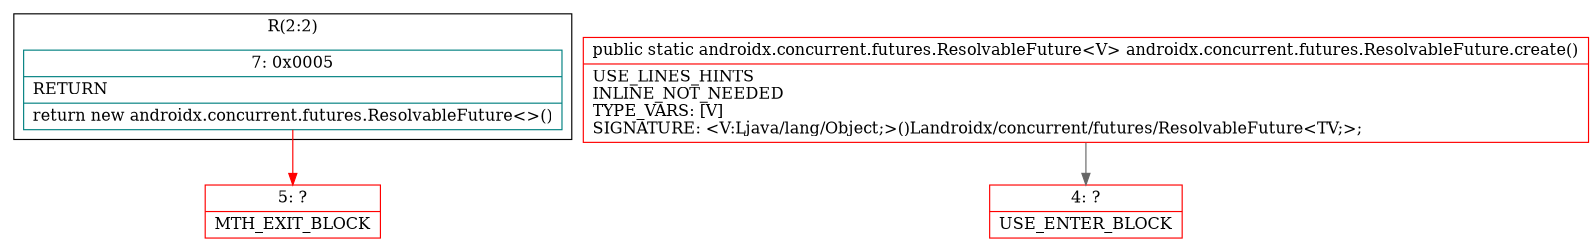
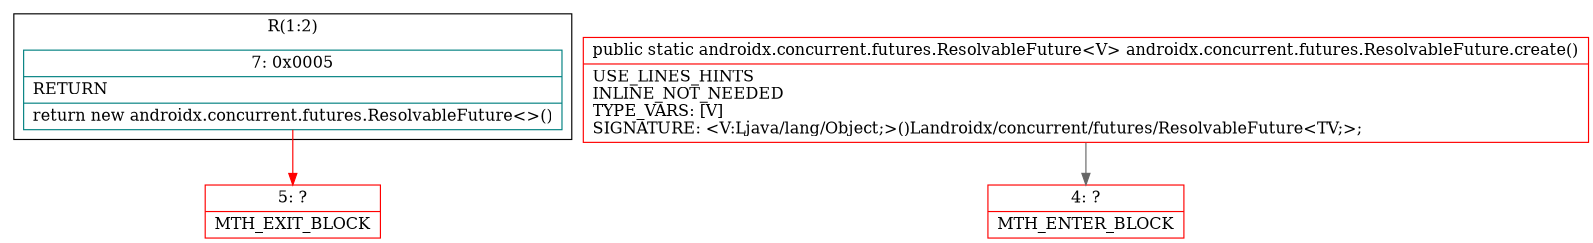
cluster "R(2:2)": label "R(2:2)" -> "R(1:2)"
node "4: ?": text "USE_ENTER_BLOCK" -> "MTH_ENTER_BLOCK"
